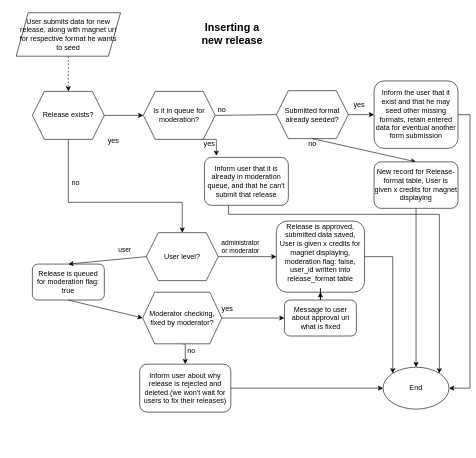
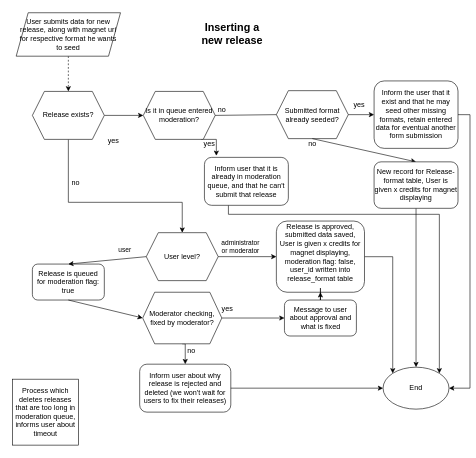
node "Is it in queue for moderation?": label "Is it in queue for moderation?" -> "Is it in queue entered moderation?"
node "Message to user about approval uri what is fixed": label "Message to user about approval uri what is fixed" -> "Message to user about approval and what is fixed"
node "Process which deletes releases that are too long in moderation queue, informs user about timeout": added
